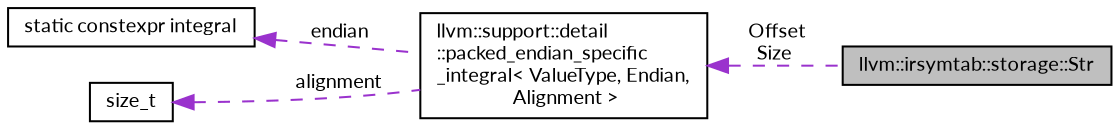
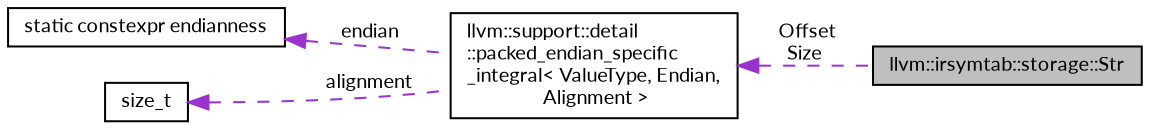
node "static constexpr integral": label "static constexpr integral" -> "static constexpr endianness"
